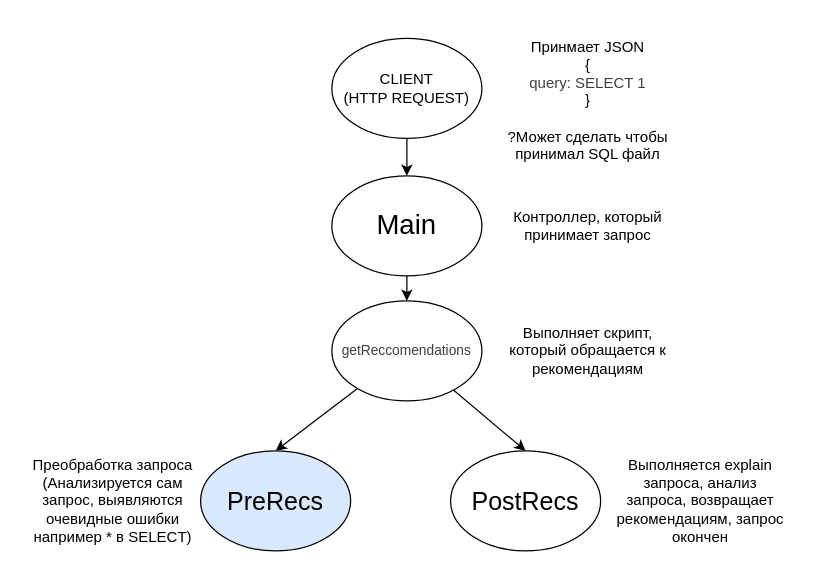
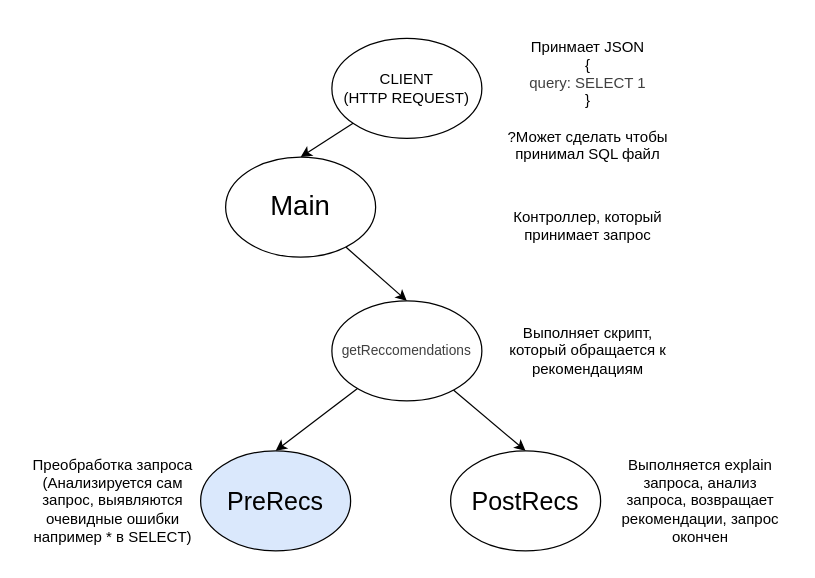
node "Main": moved (407, 226) -> (301, 207)
node "Выполняется explain запроса, анализ запроса, возвращает рекомендациям, запрос окончен": label "Выполняется explain запроса, анализ запроса, возвращает рекомендациям, запрос окончен" -> "Выполняется explain запроса, анализ запроса, возвращает рекомендации, запрос окончен"
